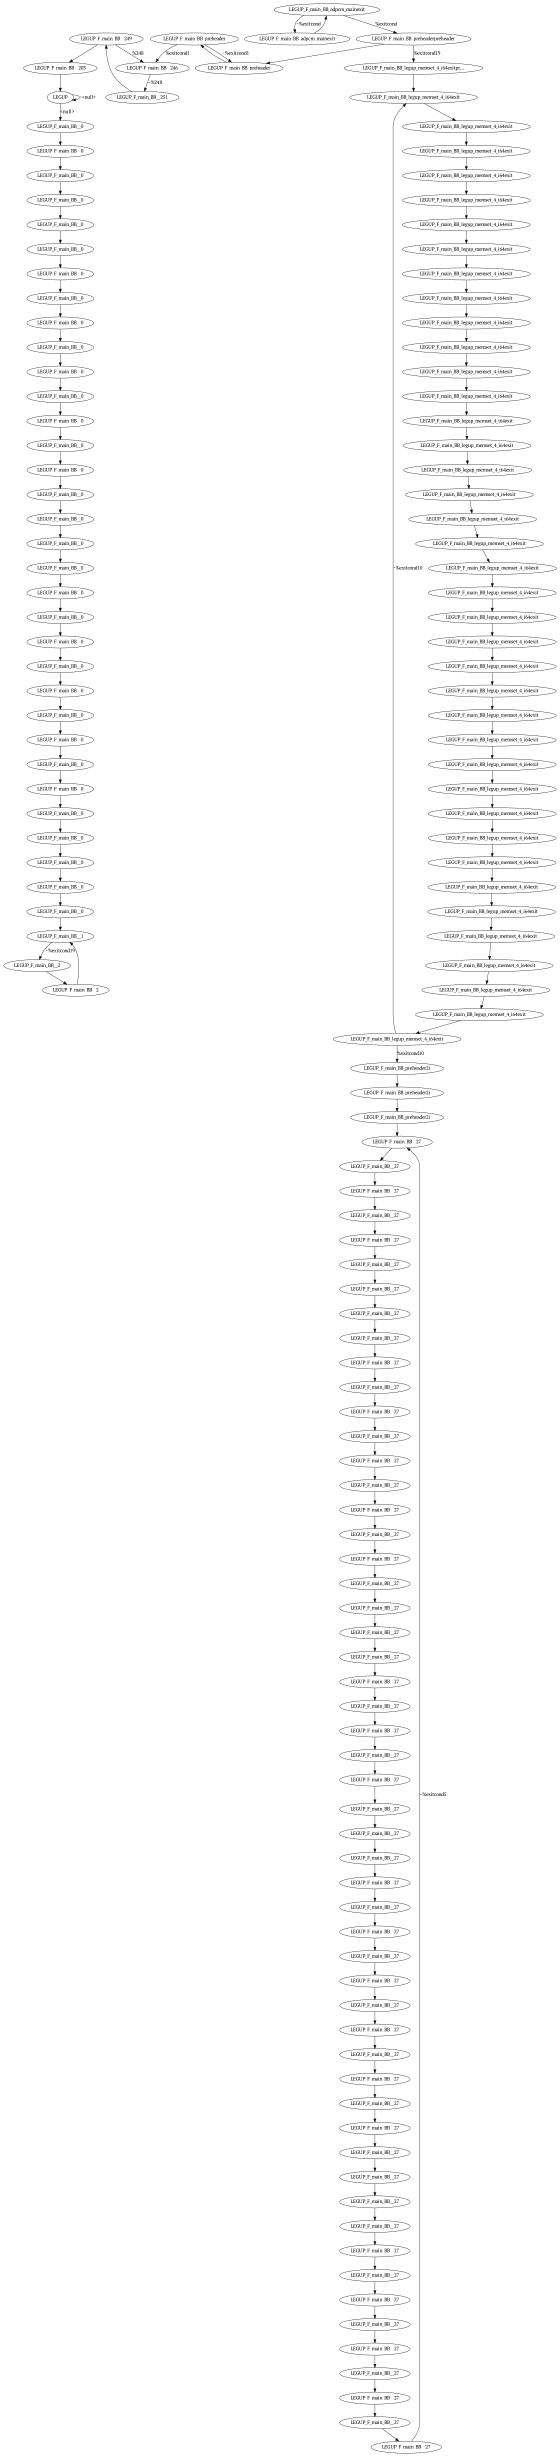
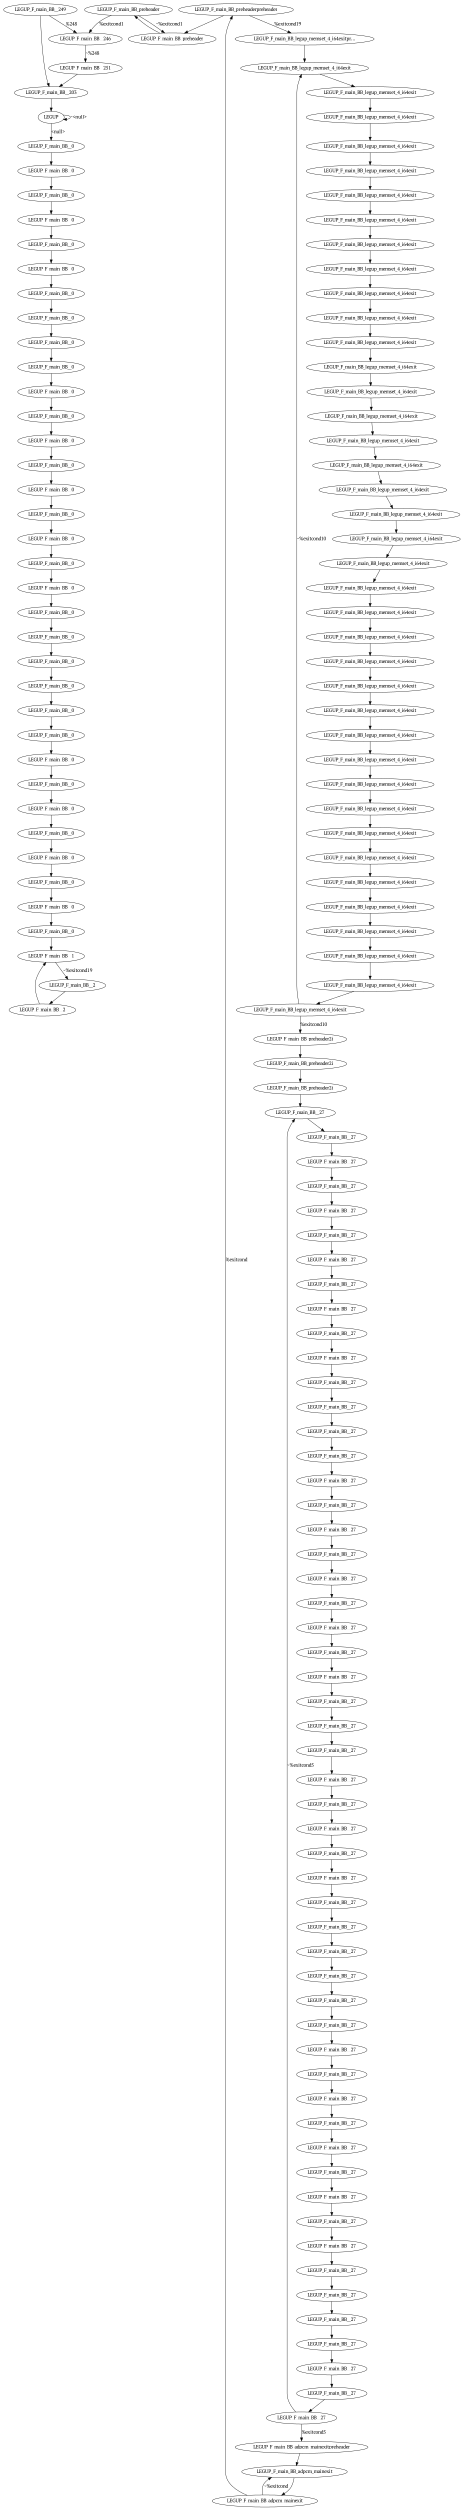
edge "LEGUP_F_main_BB__251" -> "LEGUP_F_main_BB__249": now "LEGUP_F_main_BB__251" -> "LEGUP_F_main_BB__203"
node "LEGUP_F_main_BB_adpcm_mainexitpreheader": added
